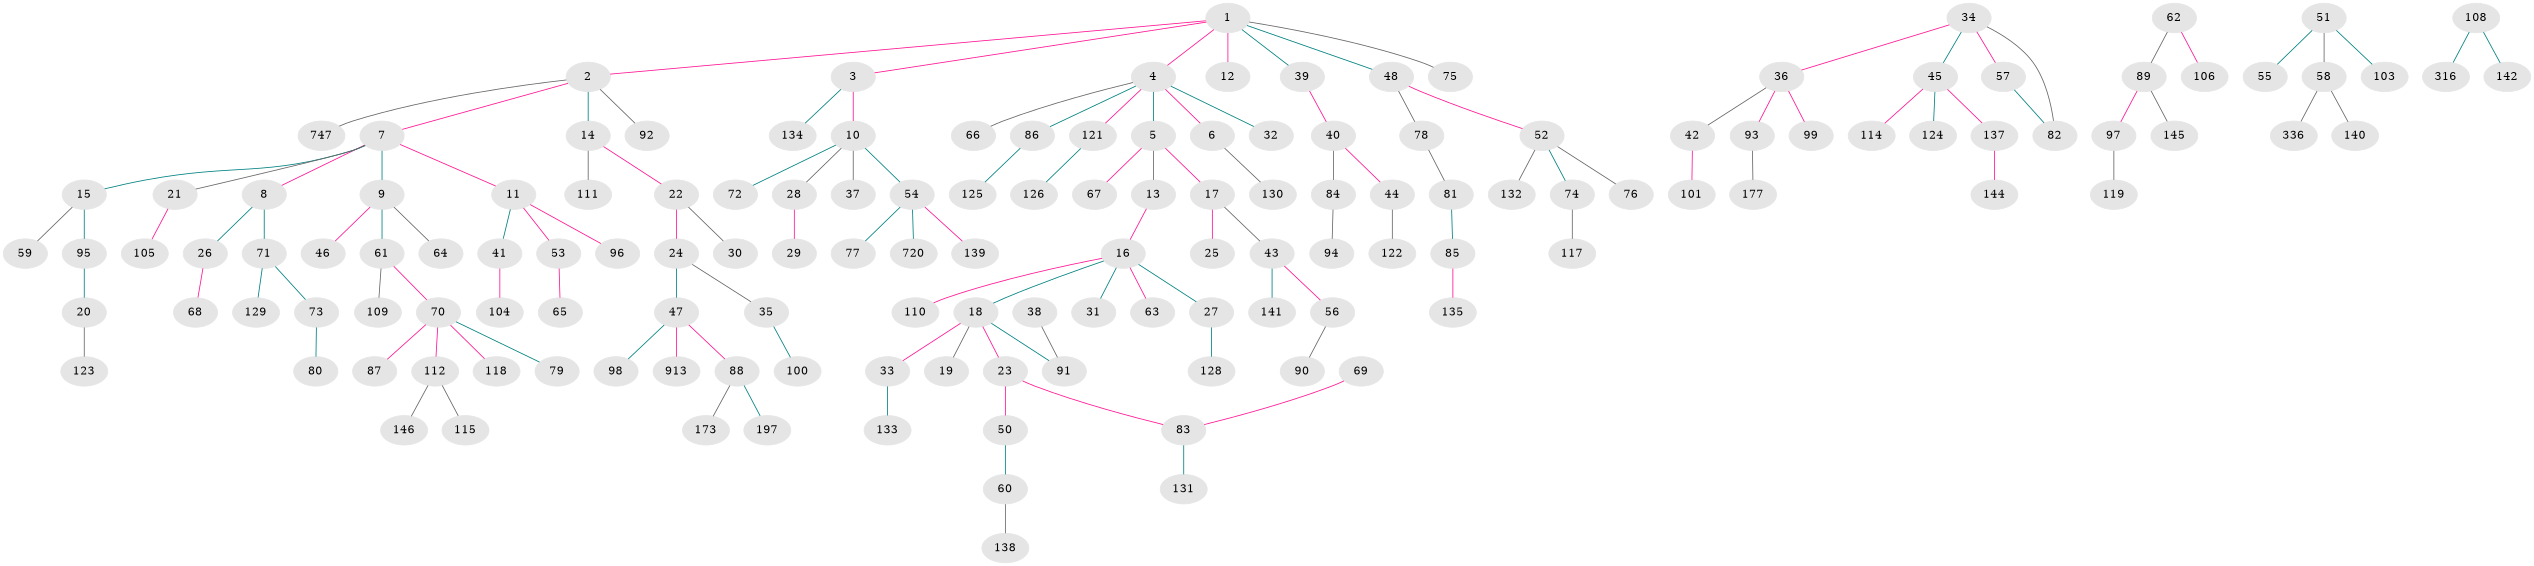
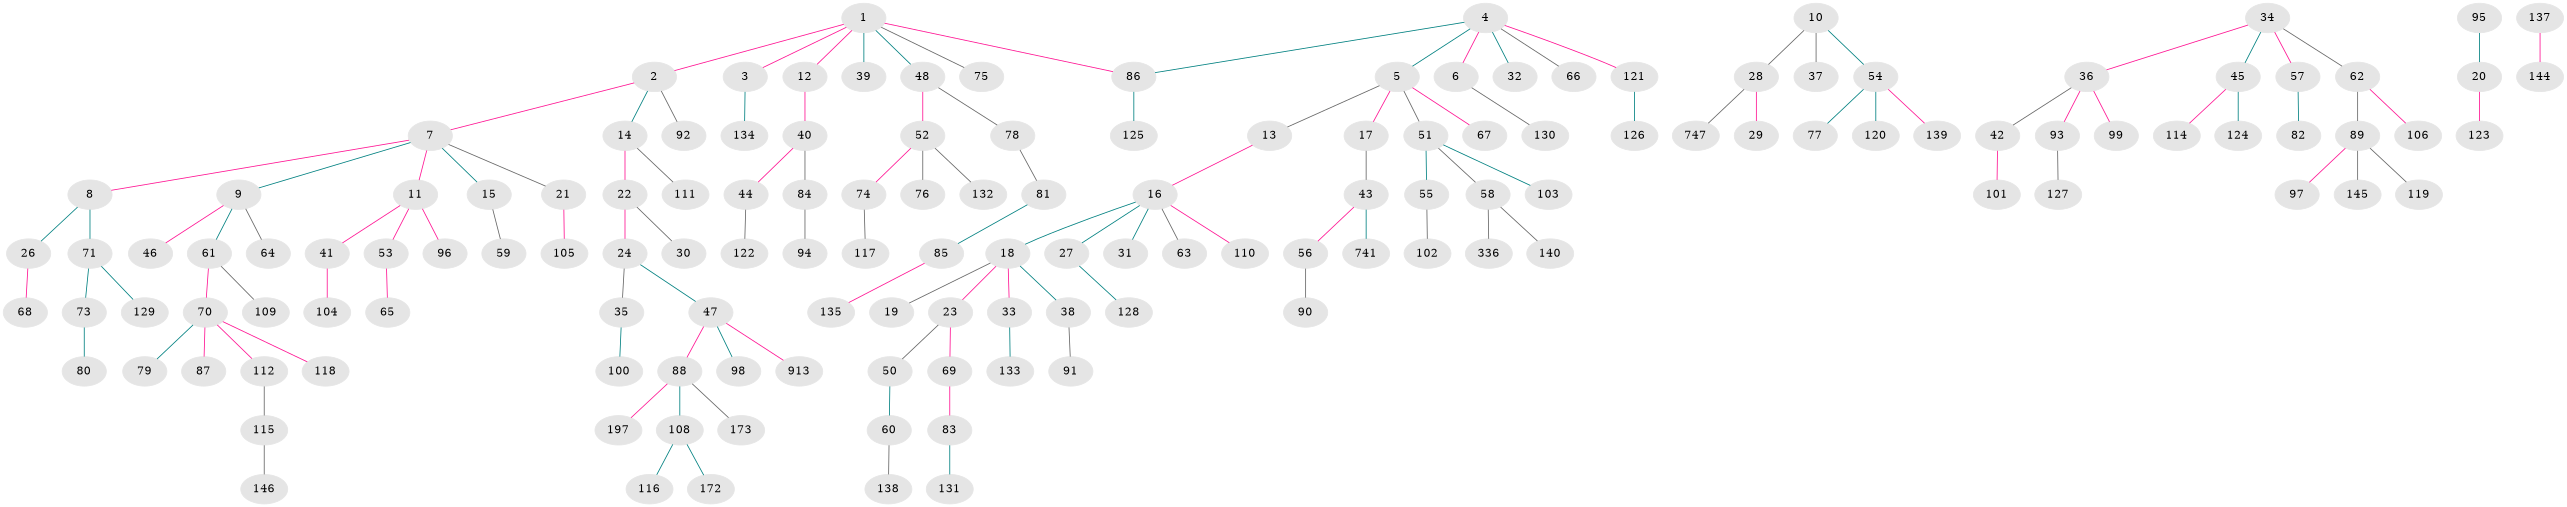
edge "1" -- "4": now "1" -- "86"
edge "34" -- "82": now "34" -- "62"
node "316": label "316" -> "116"
node "142": label "142" -> "172"
edge "2" -- "747": now "28" -- "747"
edge "3" -- "10": removed
edge "39" -- "40": now "12" -- "40"
edge "5" -- "51": added
edge "45" -- "137": removed
edge "52" -- "74": color teal -> deeppink
edge "97" -- "119": now "89" -- "119"
node "72": removed
node "177": label "177" -> "127"
edge "15" -- "95": removed
edge "11" -- "41": color teal -> deeppink
node "720": label "720" -> "120"
node "25": removed
node "102": added
edge "16" -- "63": color deeppink -> gray40
node "141": label "141" -> "741"
edge "20" -- "123": color gray40 -> deeppink
edge "18" -- "91": now "18" -- "38"
edge "112" -- "146": now "115" -- "146"
edge "88" -- "108": added
edge "88" -- "197": color teal -> deeppink
edge "23" -- "50": color deeppink -> gray40
edge "23" -- "83": now "23" -- "69"
